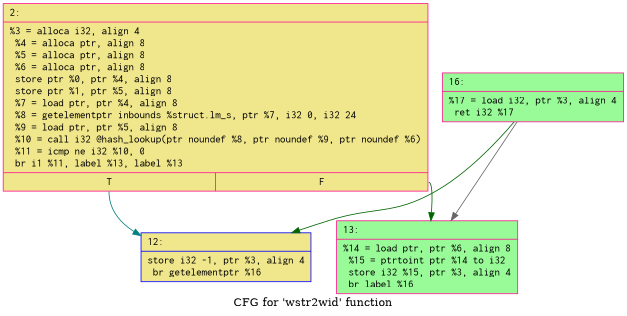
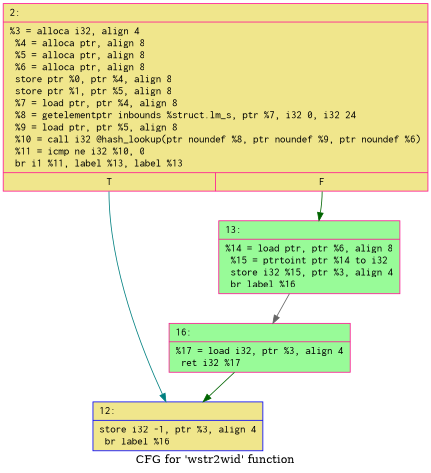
edge "16:" -> "13:": reversed
node "12:": text "br getelementptr %16" -> "br label %16"
